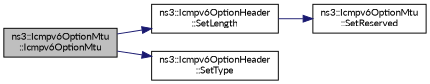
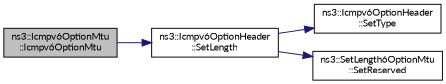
node "ns3::Icmpv6OptionMtu ::SetReserved": label "ns3::Icmpv6OptionMtu ::SetReserved" -> "ns3::SetLength6OptionMtu ::SetReserved"
edge "ns3::Icmpv6OptionMtu ::Icmpv6OptionMtu" -> "ns3::Icmpv6OptionHeader ::SetType": now "ns3::Icmpv6OptionHeader ::SetLength" -> "ns3::Icmpv6OptionHeader ::SetType"
